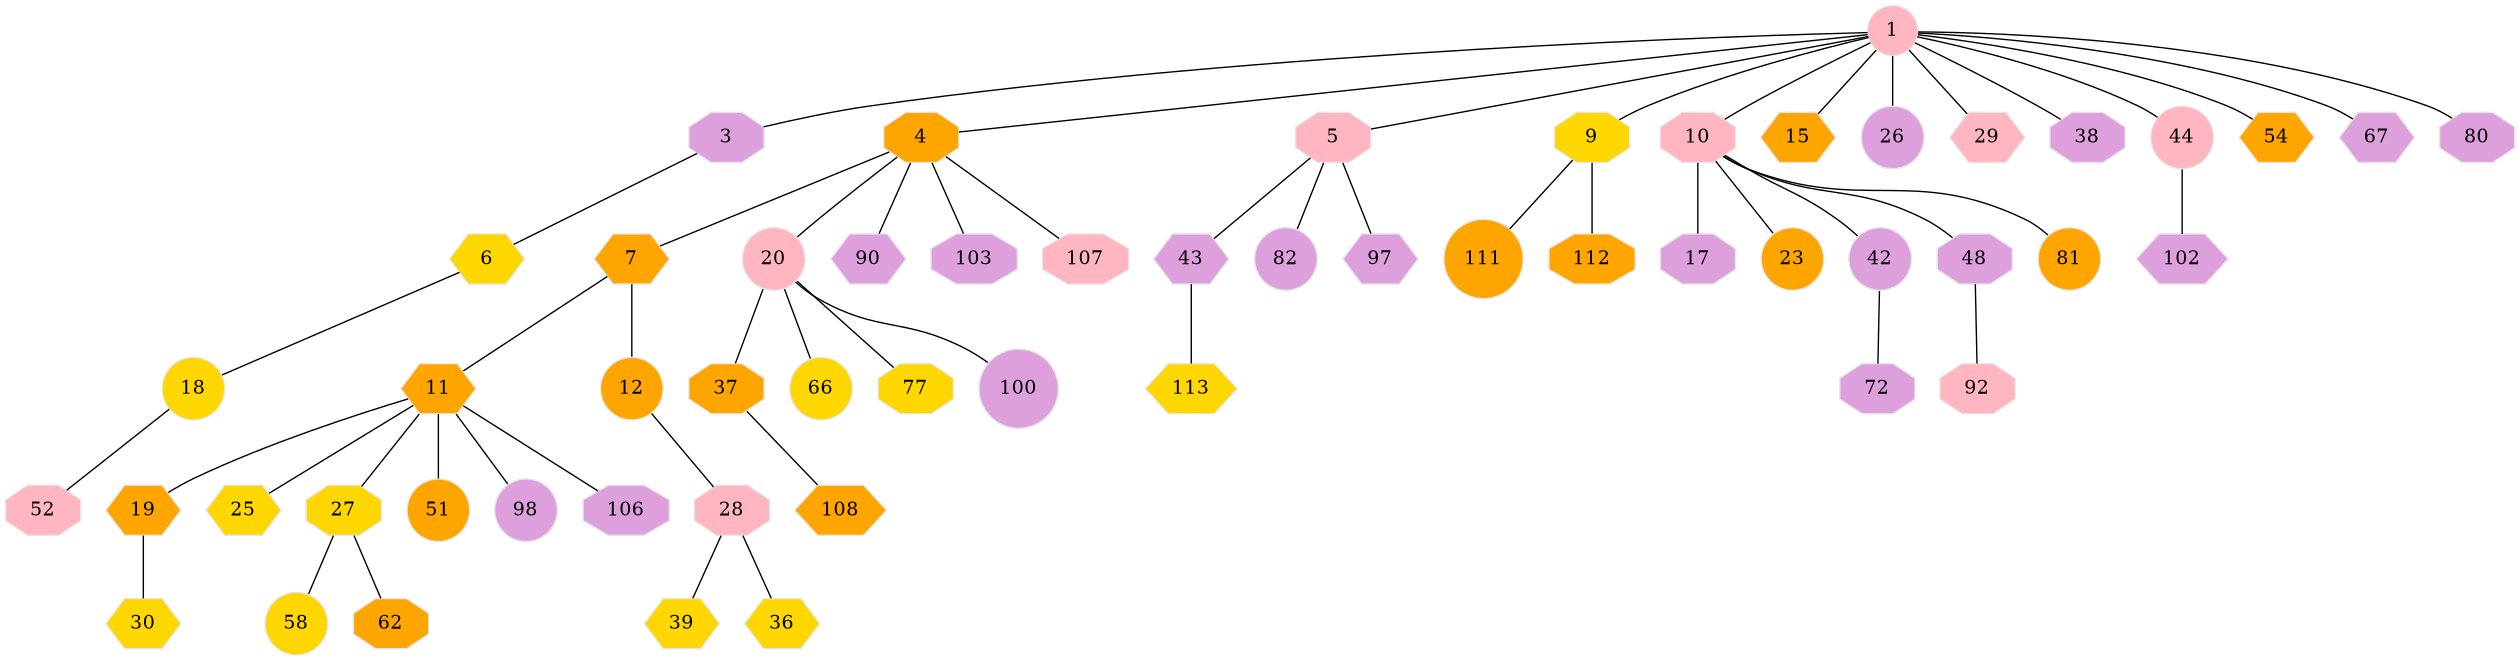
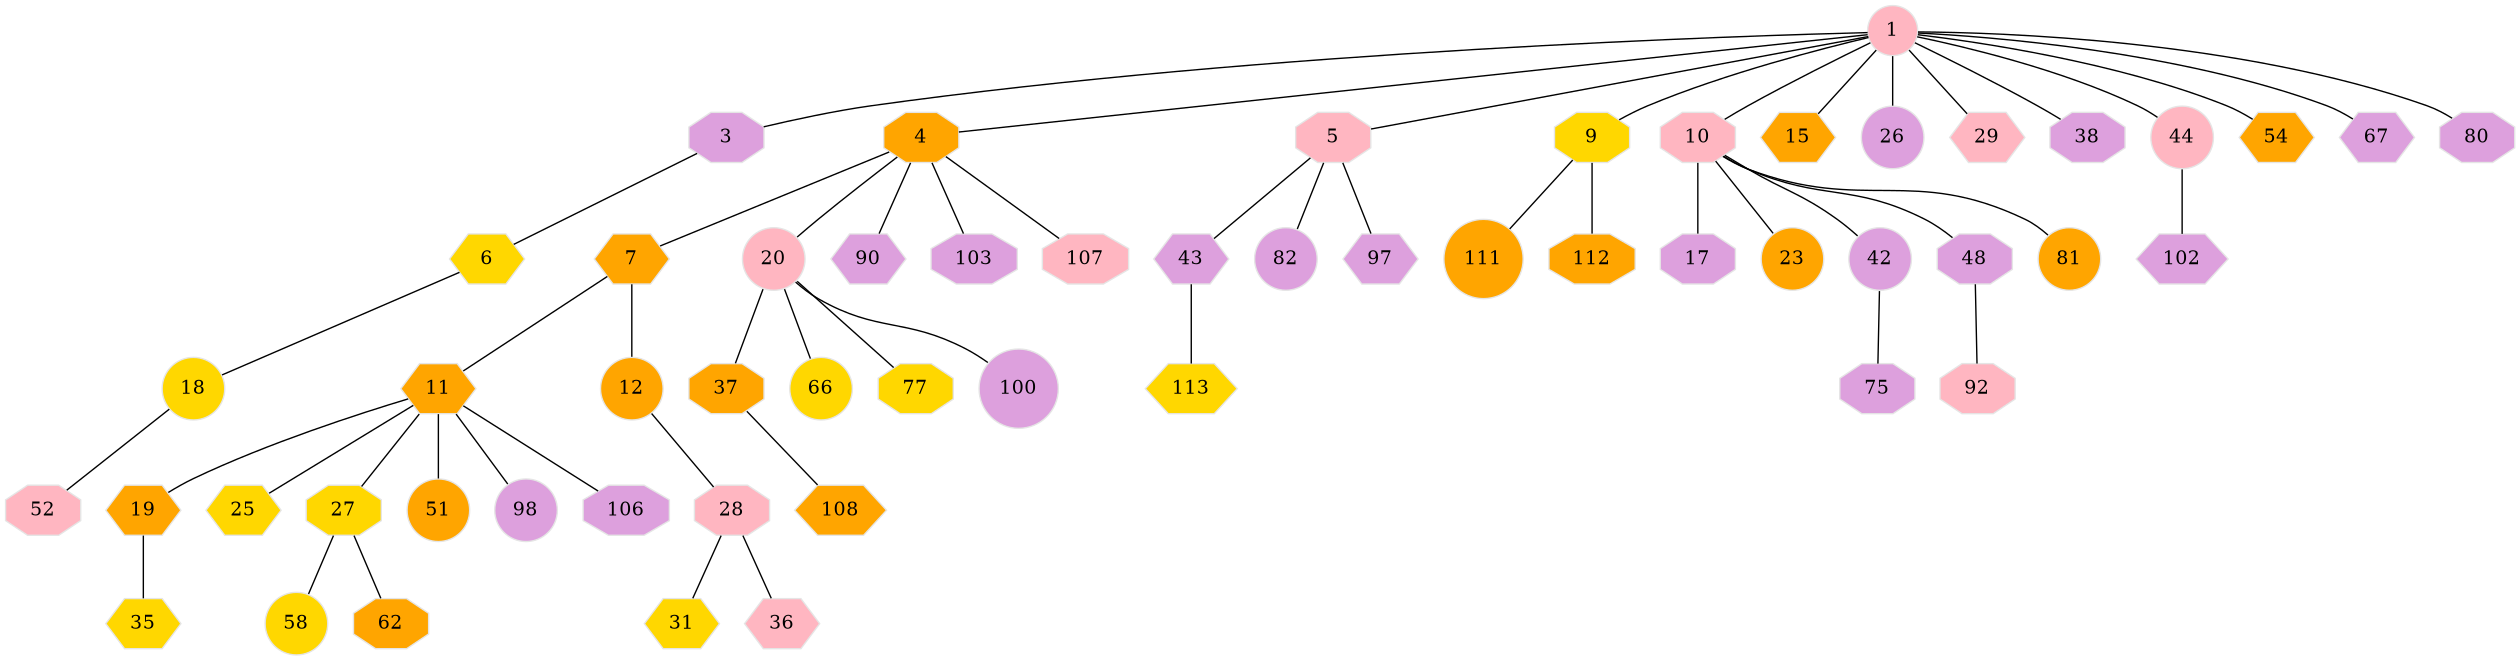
node "72": label "72" -> "75"
node "30": label "30" -> "35"
node "39": label "39" -> "31"
node "36": fillcolor gold -> lightpink
